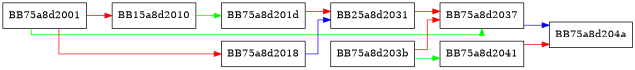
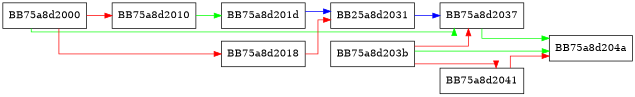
edge "BB75a8d201d" -> "BB25a8d2031": color red -> blue
edge "BB25a8d2031" -> "BB75a8d2037": color red -> blue
node "BB75a8d2001": label "BB75a8d2001" -> "BB75a8d2000"
node "BB15a8d2010": label "BB15a8d2010" -> "BB75a8d2010"
edge "BB75a8d2037" -> "BB75a8d204a": color blue -> green
edge "BB75a8d2018" -> "BB25a8d2031": color blue -> red
edge "BB75a8d203b" -> "BB75a8d204a": added
edge "BB75a8d203b" -> "BB75a8d2041": color green -> red
